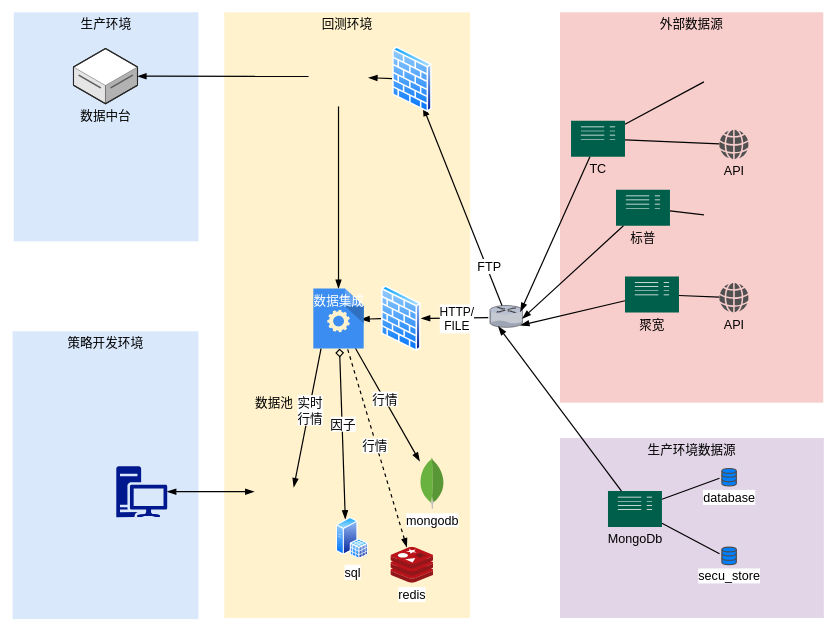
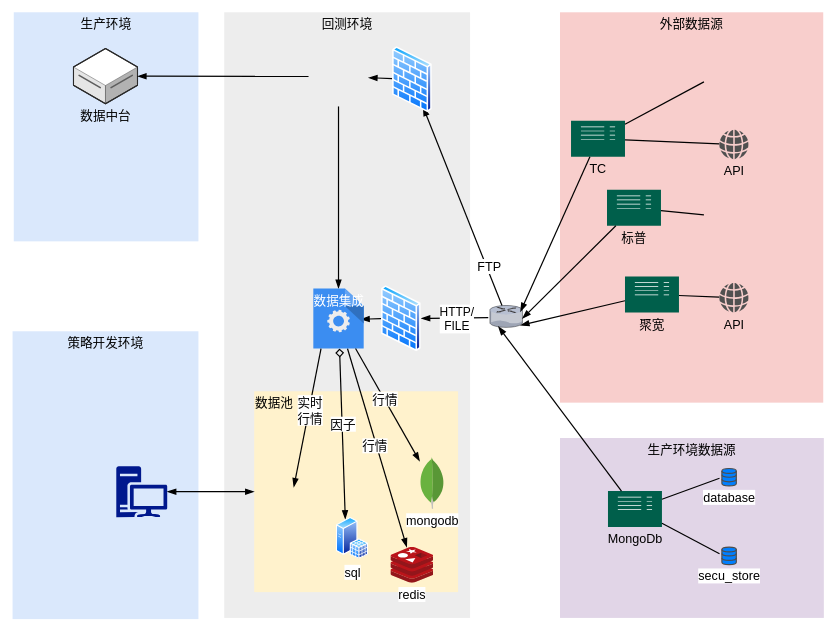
node "回测环境": fillcolor #fff2cc -> #ededed
node "标普": moved (643, 208) -> (634, 208)
edge "数据集成" -> "redis": style dashed -> solid
